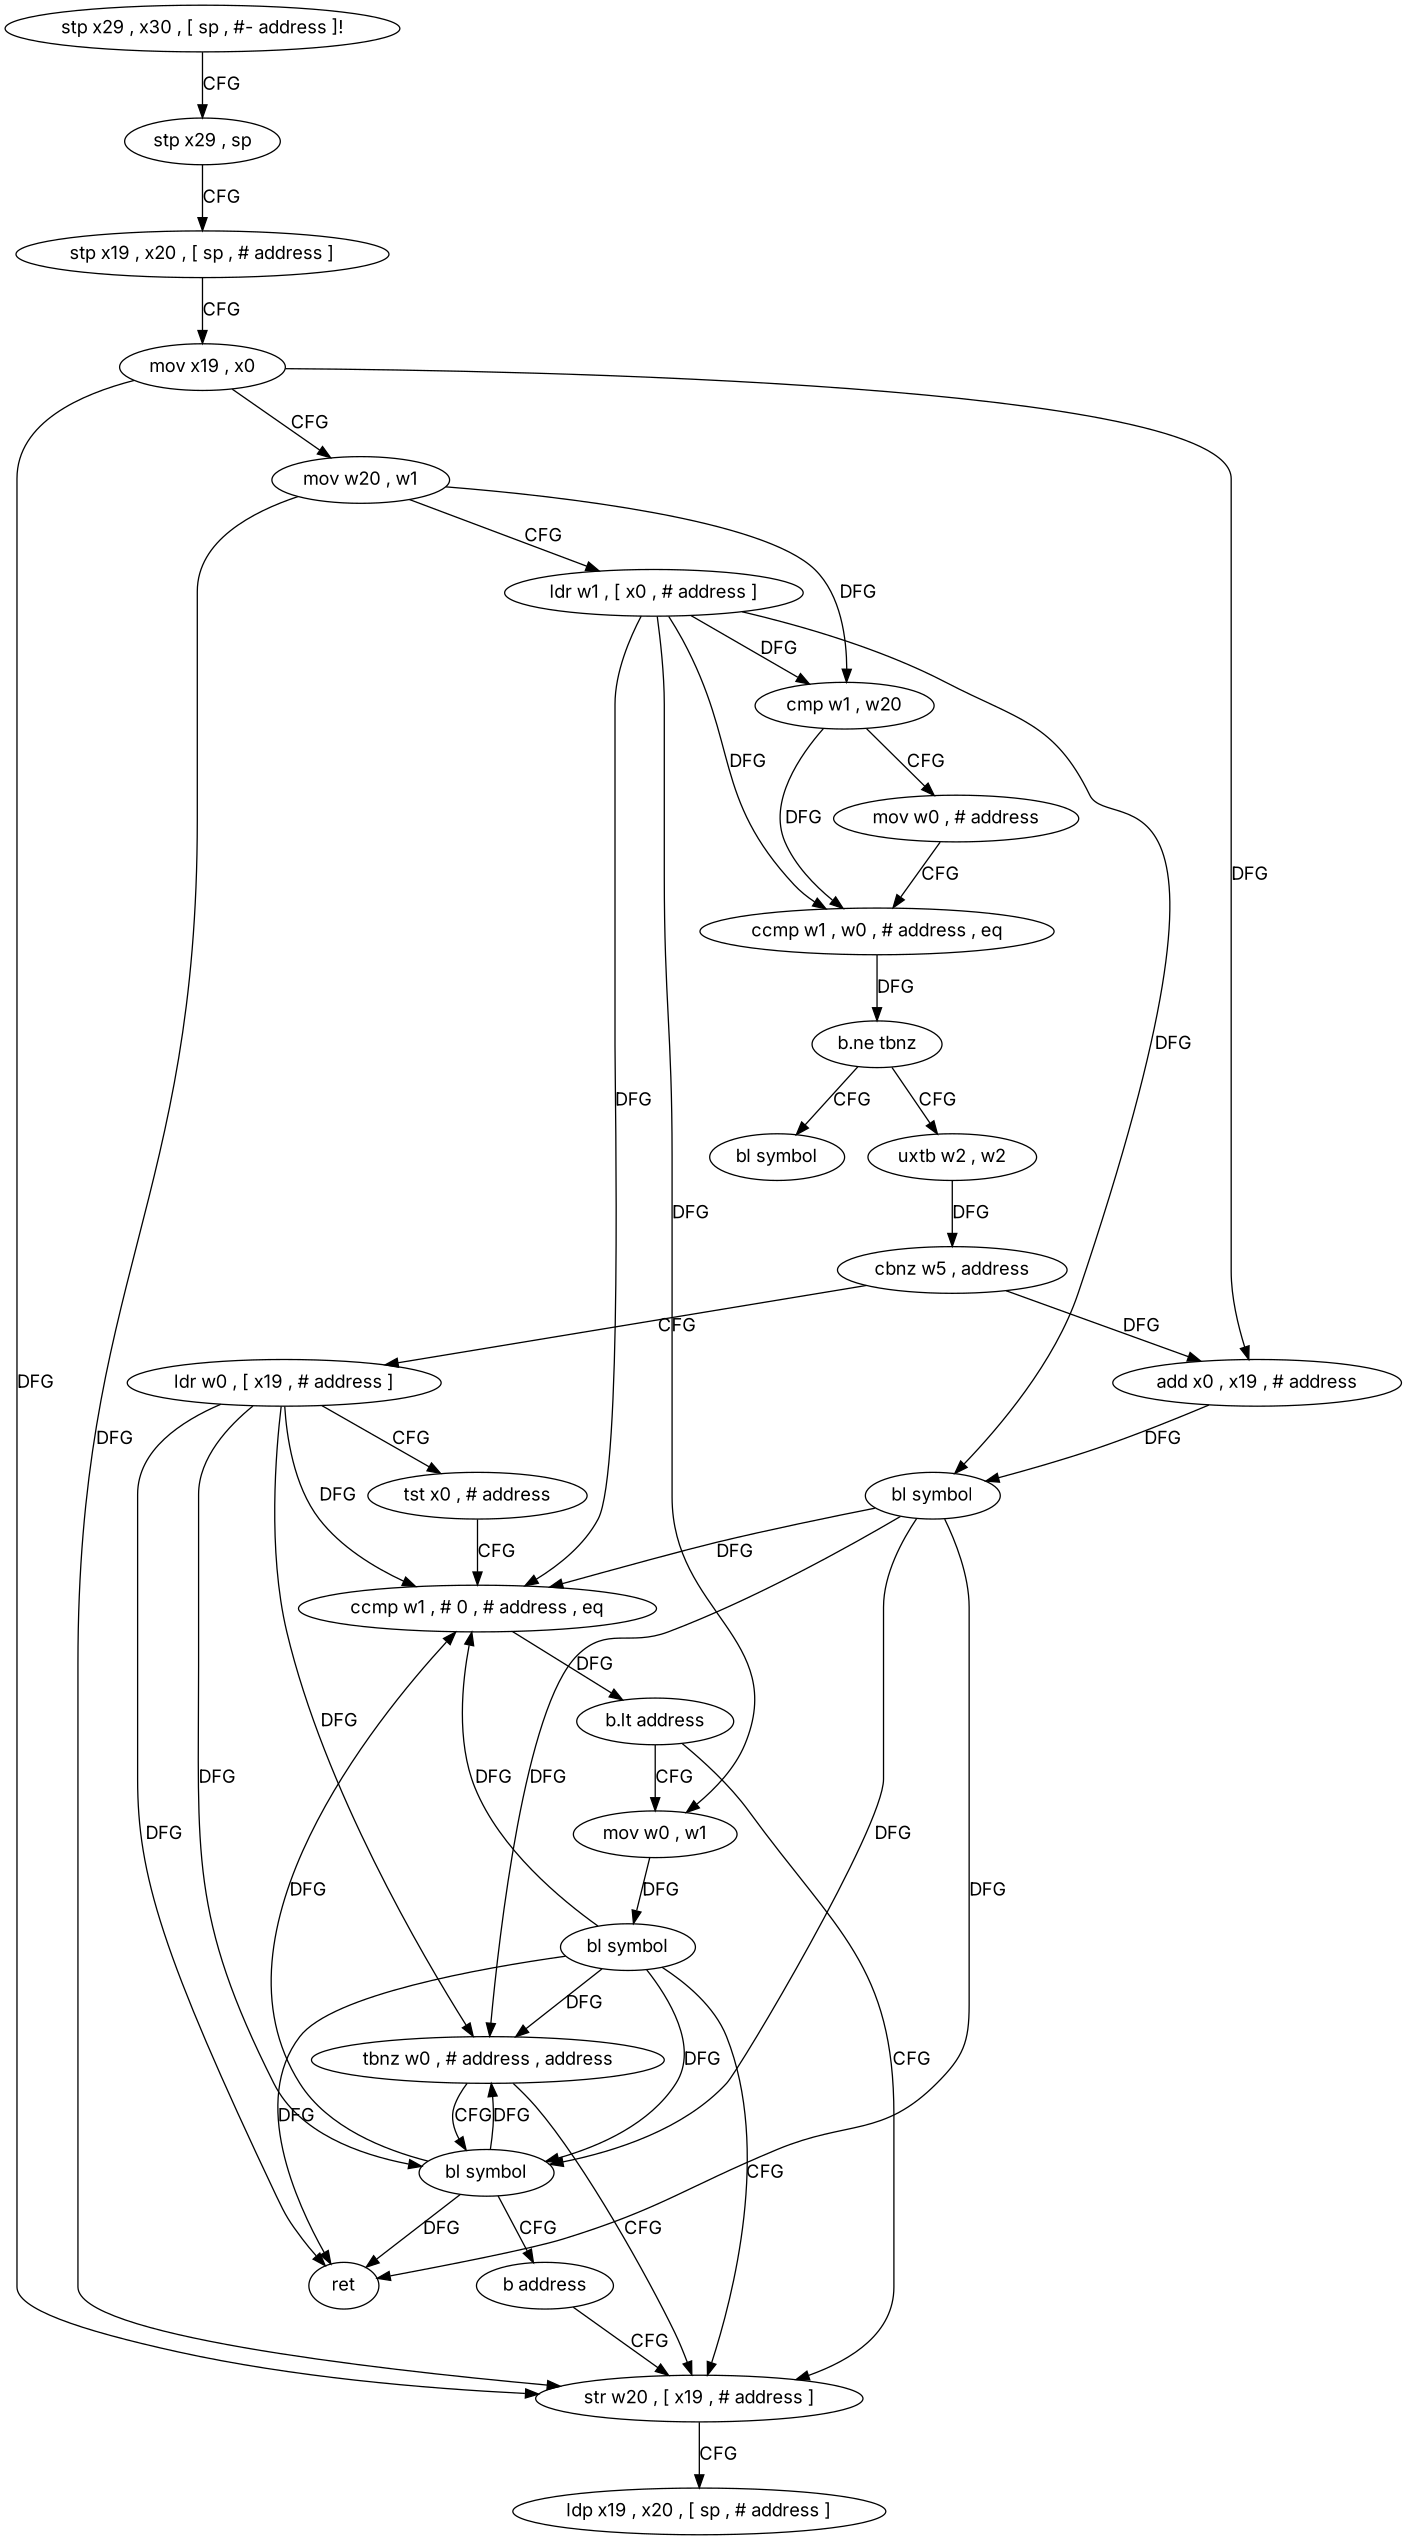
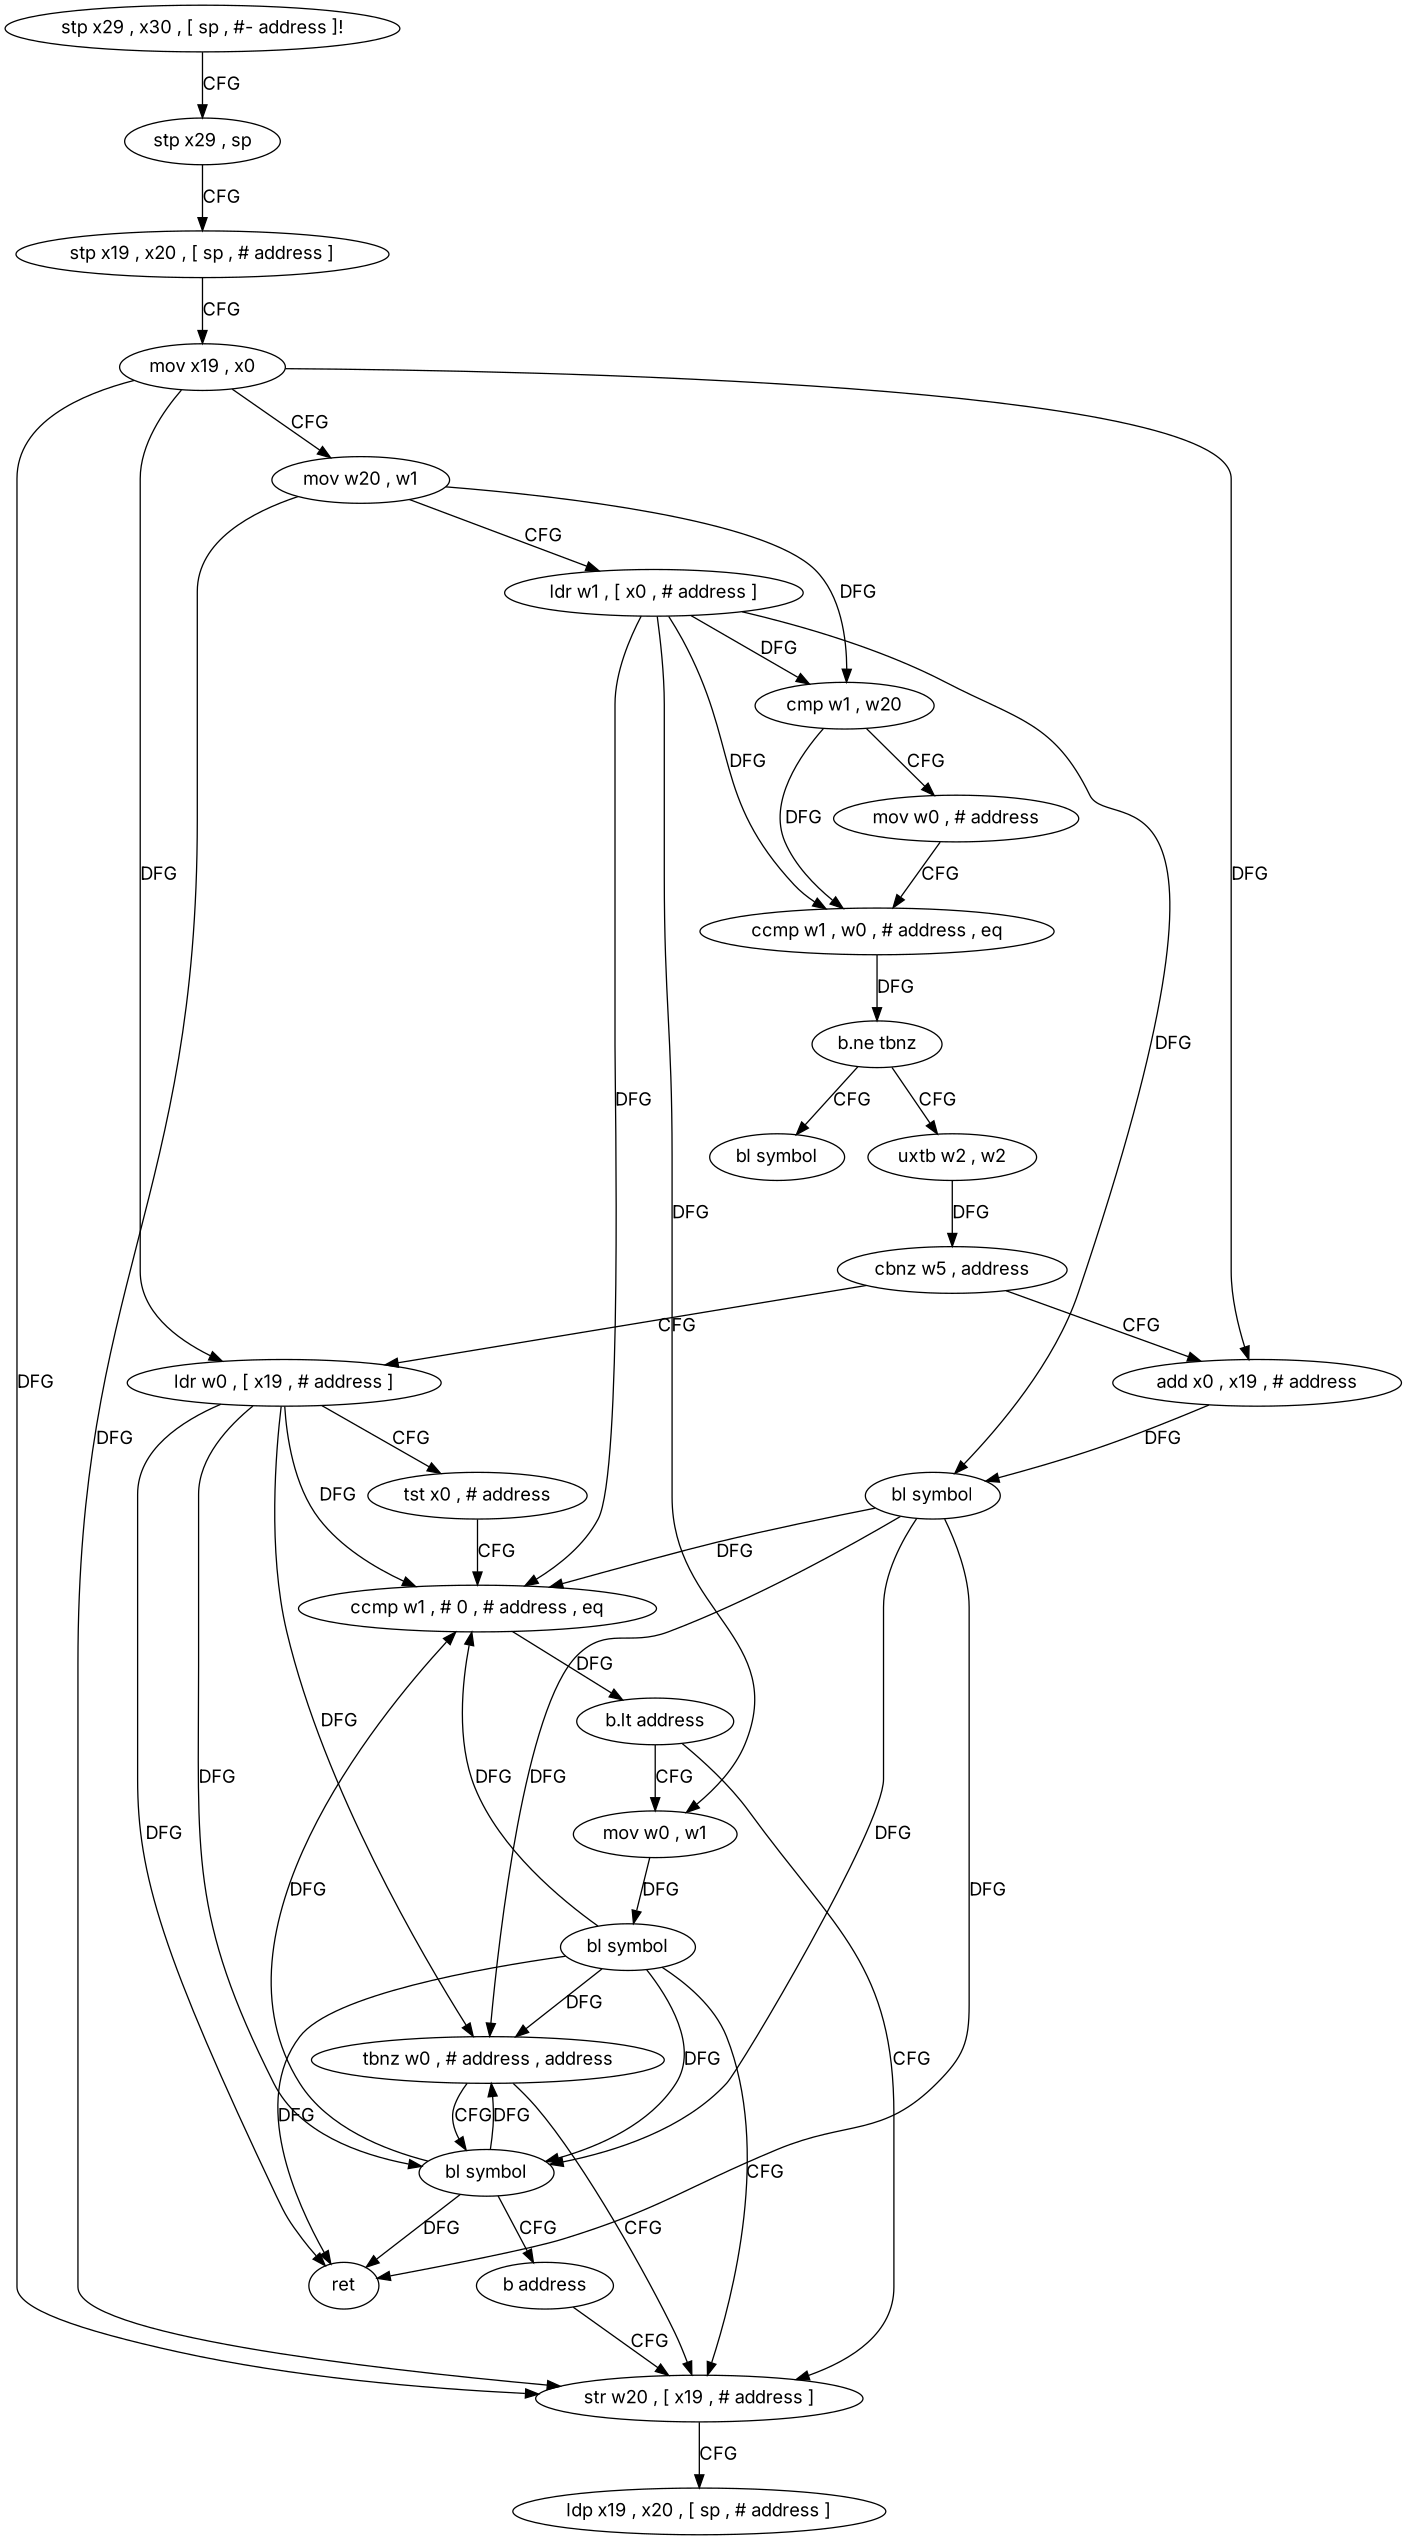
edge "mov x19 , x0" -> "ldr w0 , [ x19 , # address ]": added, label "DFG"
edge "cbnz w5 , address" -> "add x0 , x19 , # address": label "DFG" -> "CFG"
